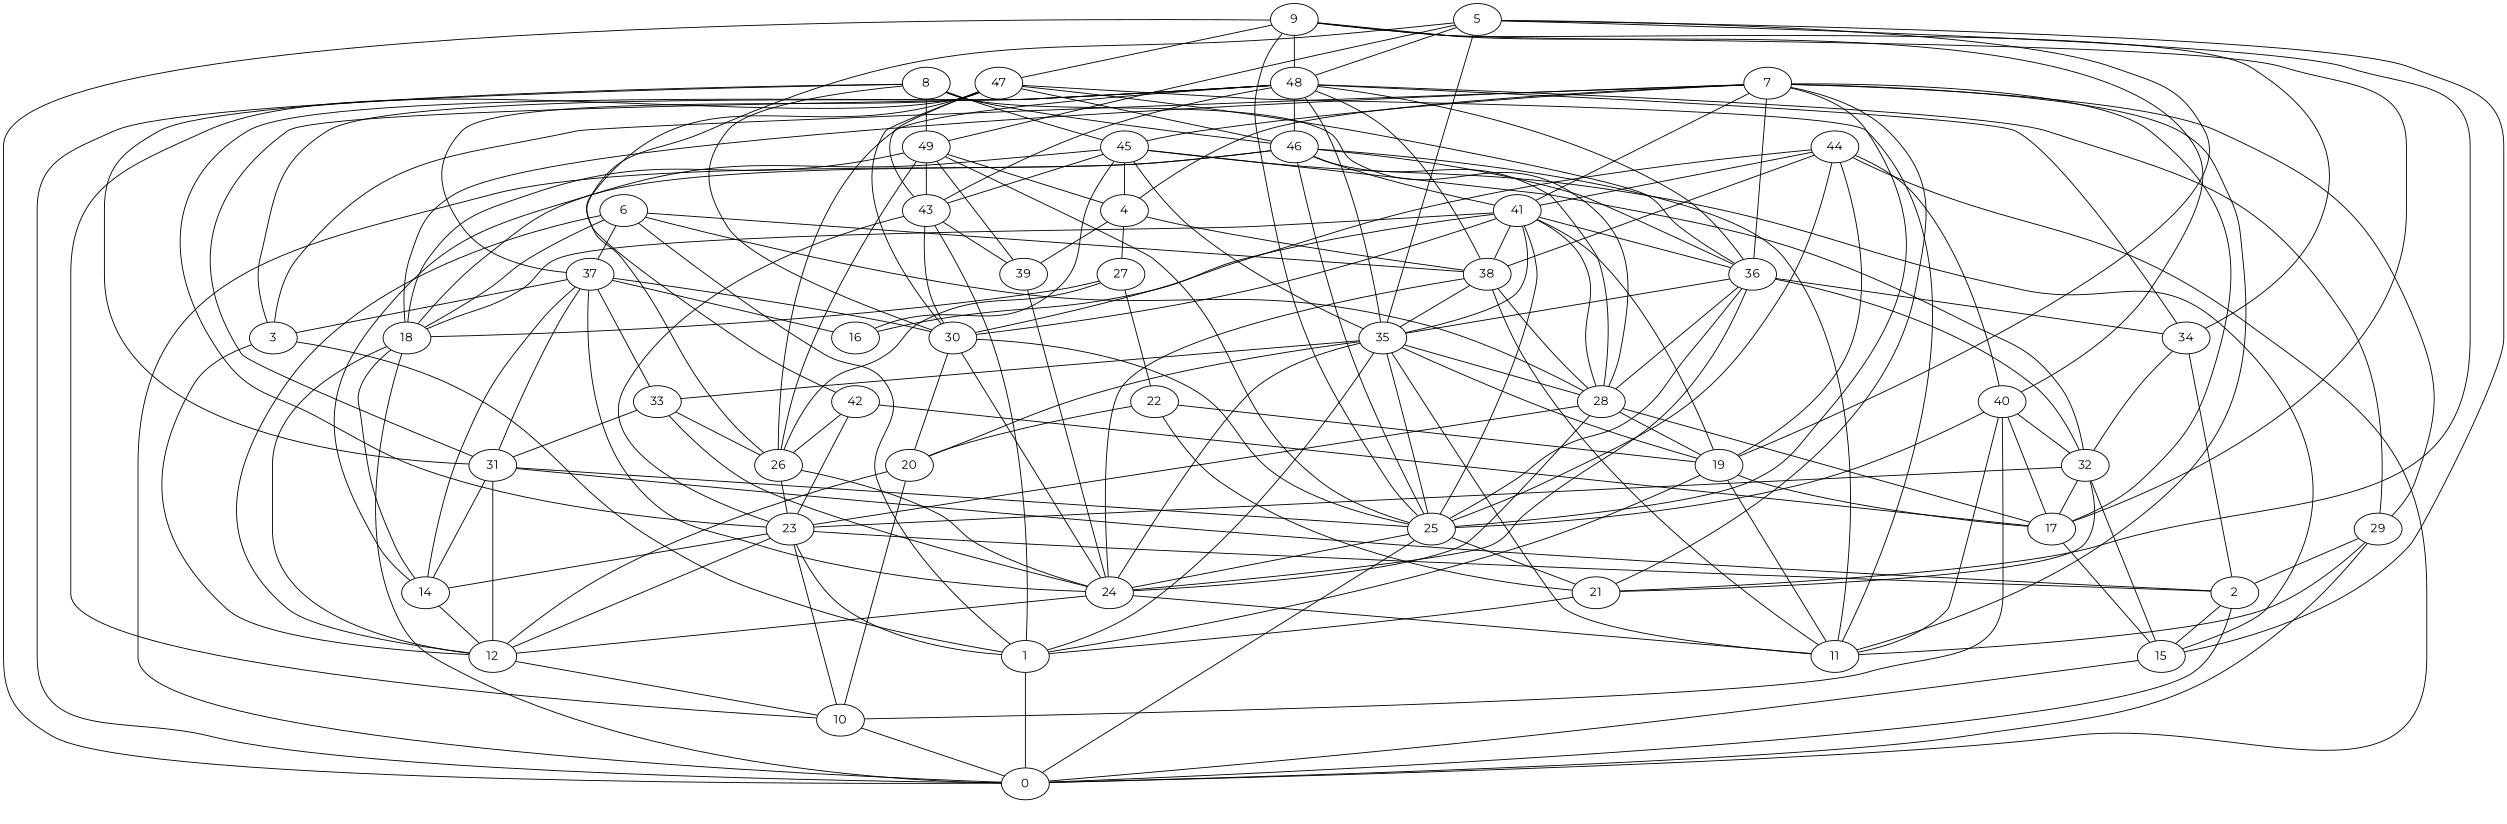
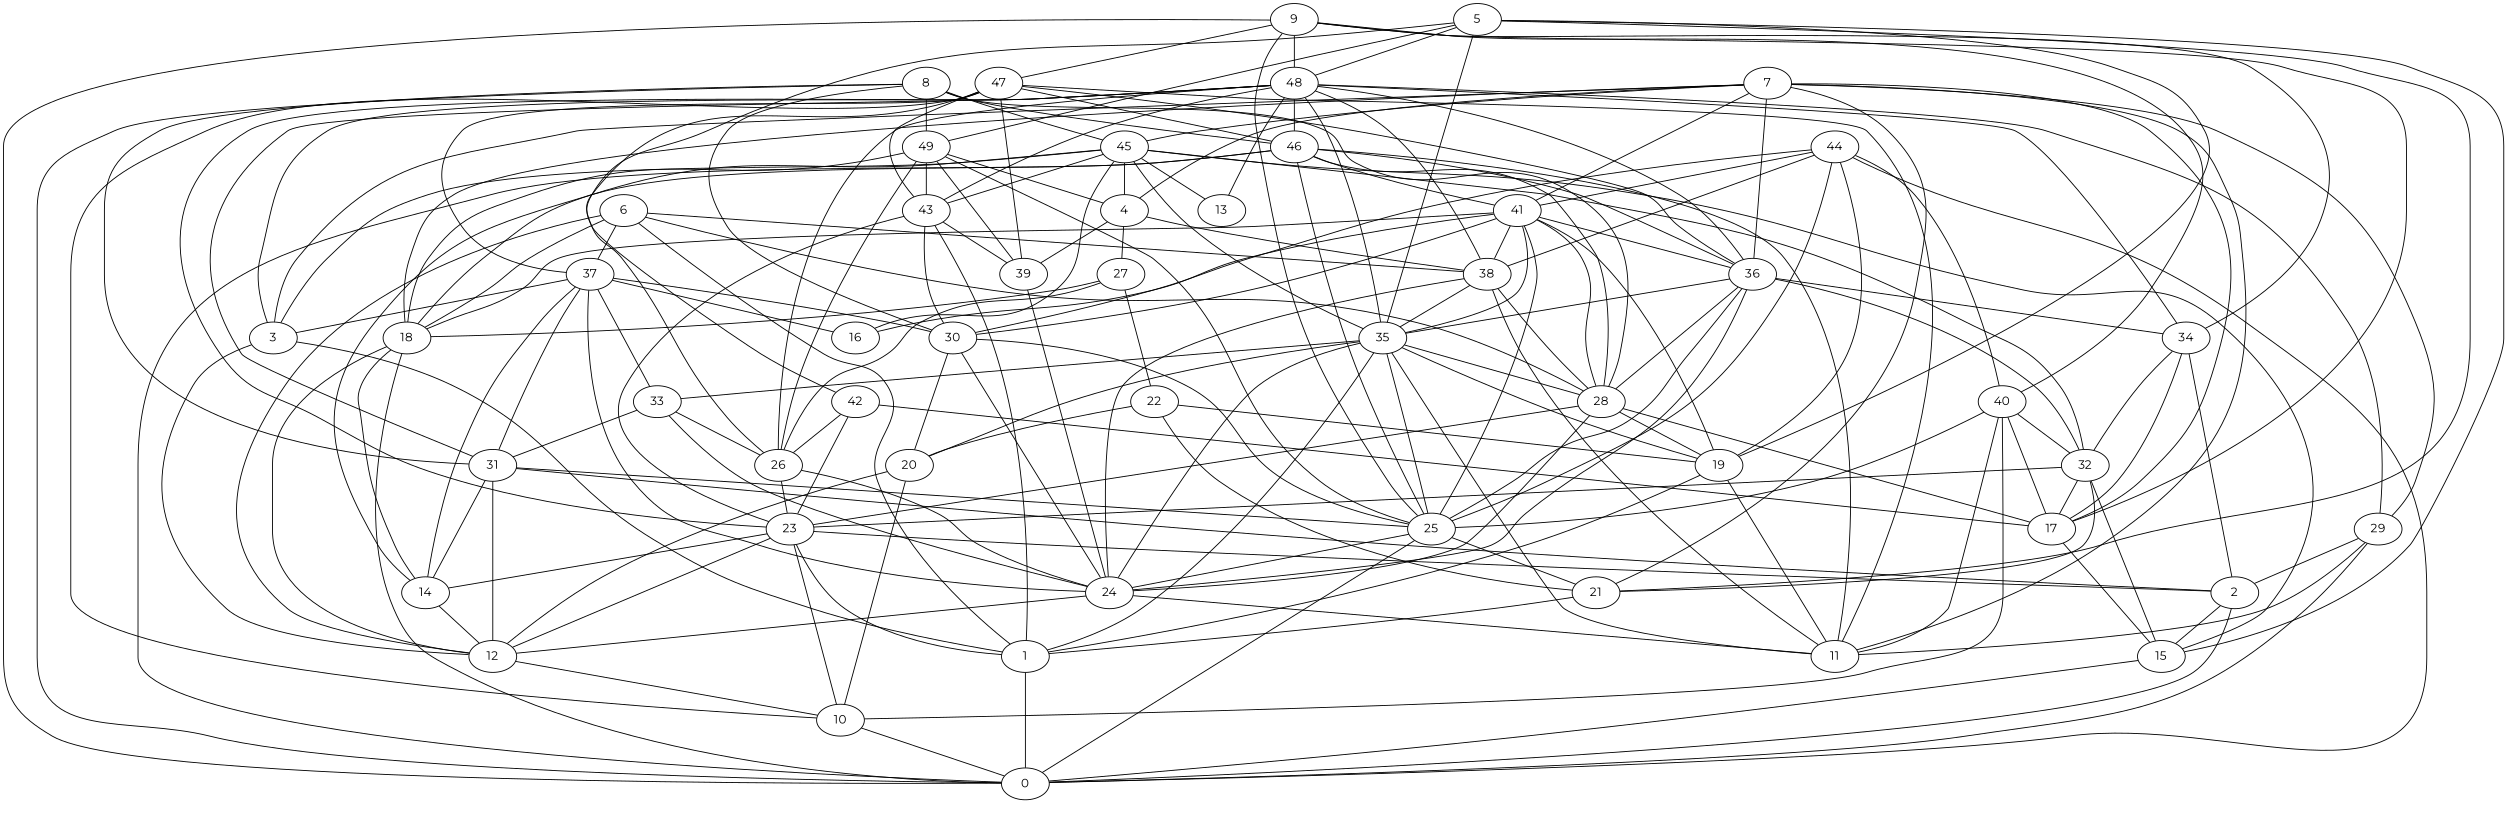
edge "45" -- "3": added
edge "47" -- "30": now "47" -- "39"
node "13": added
edge "7" -- "25": removed
edge "19" -- "17": now "34" -- "17"
